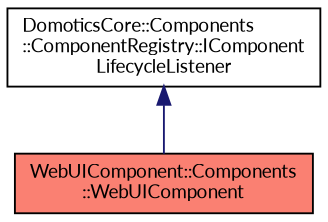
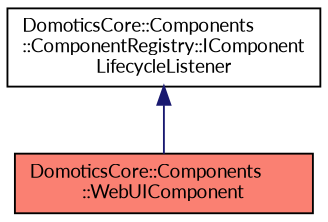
node "WebUIComponent::Components ::WebUIComponent": label "WebUIComponent::Components ::WebUIComponent" -> "DomoticsCore::Components ::WebUIComponent"
